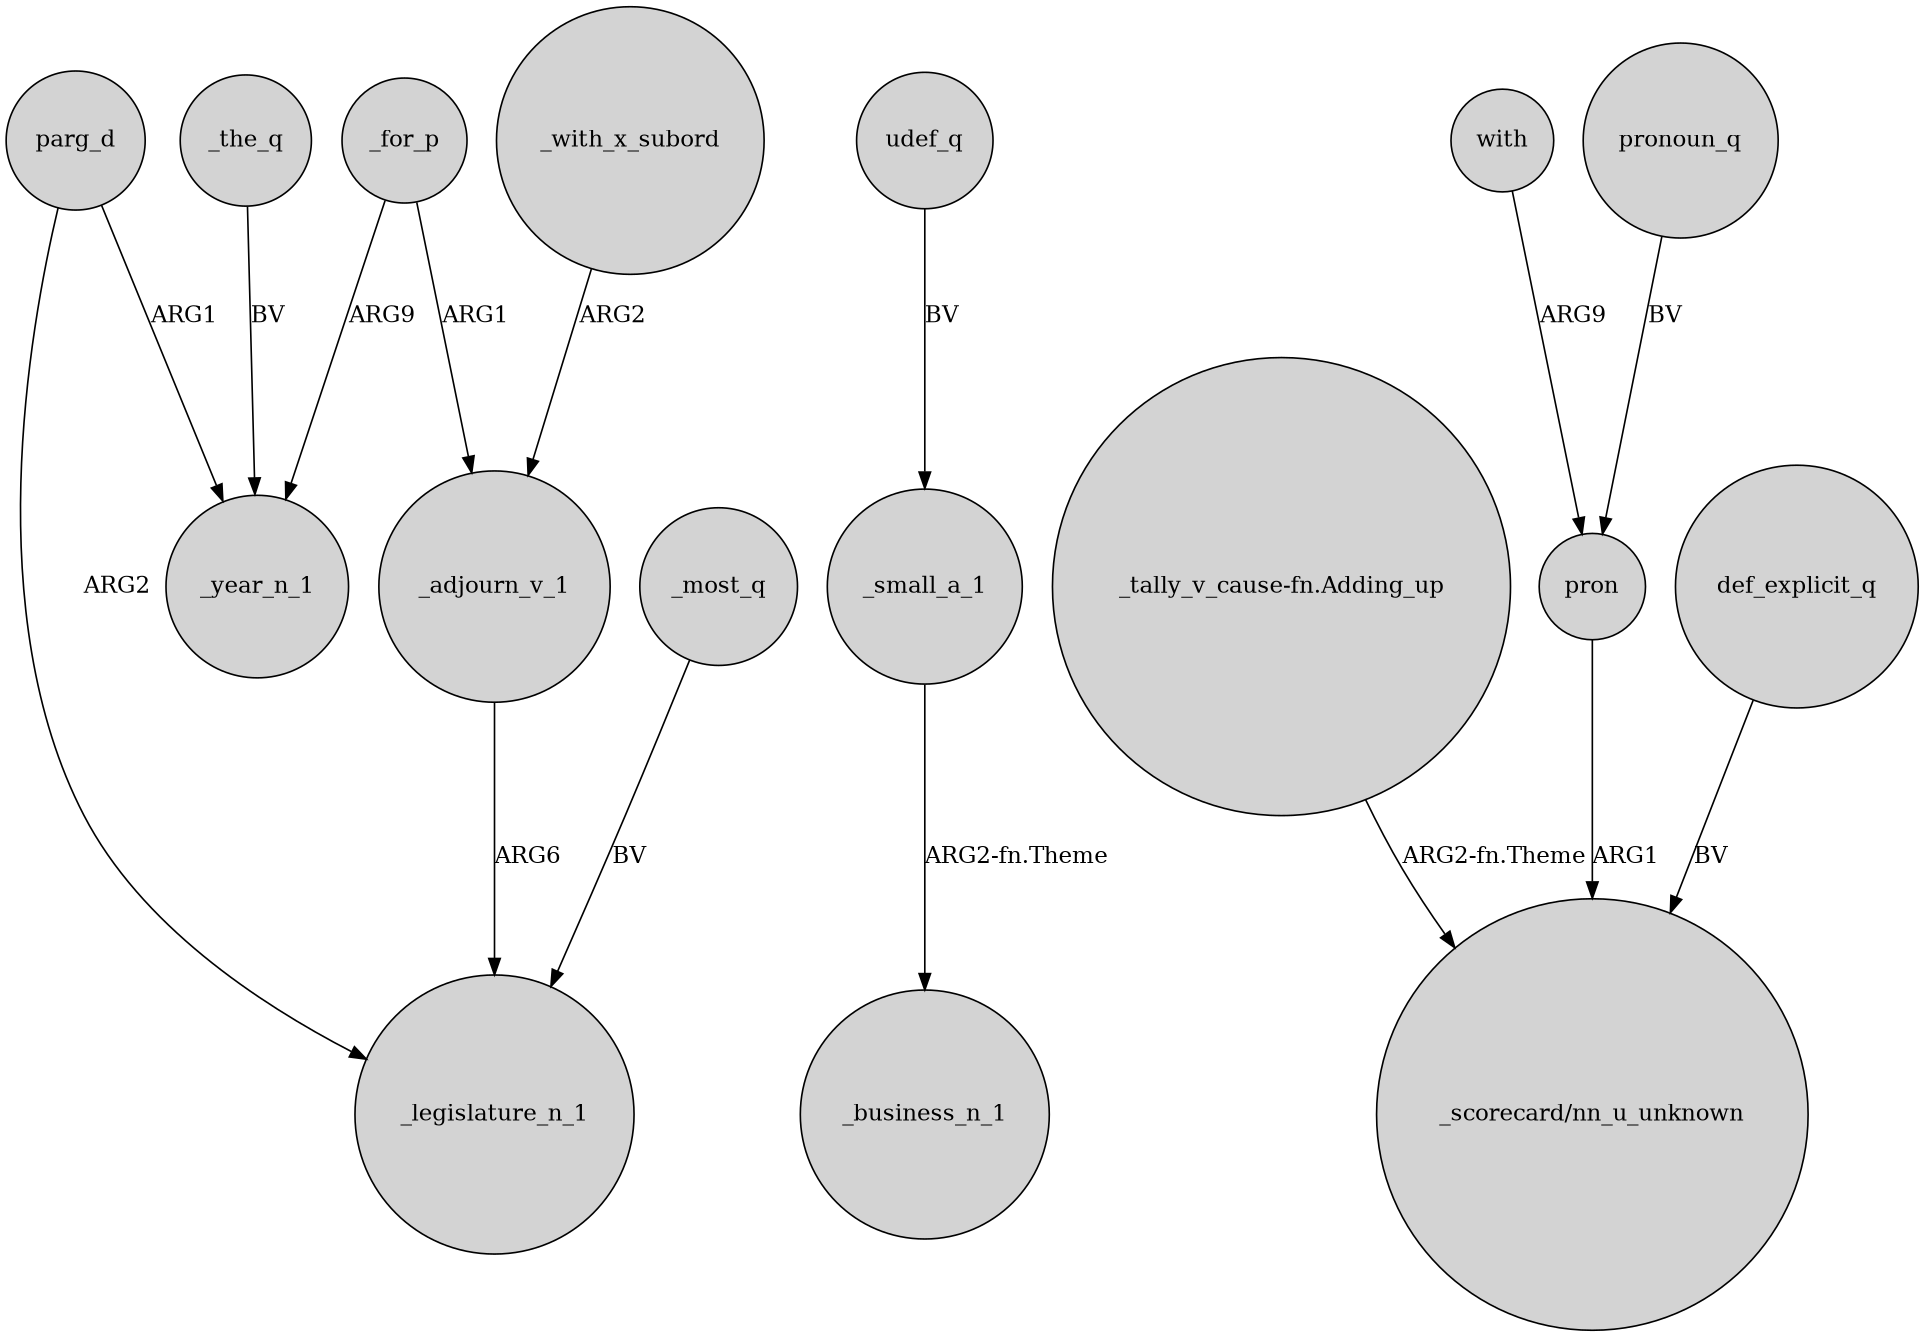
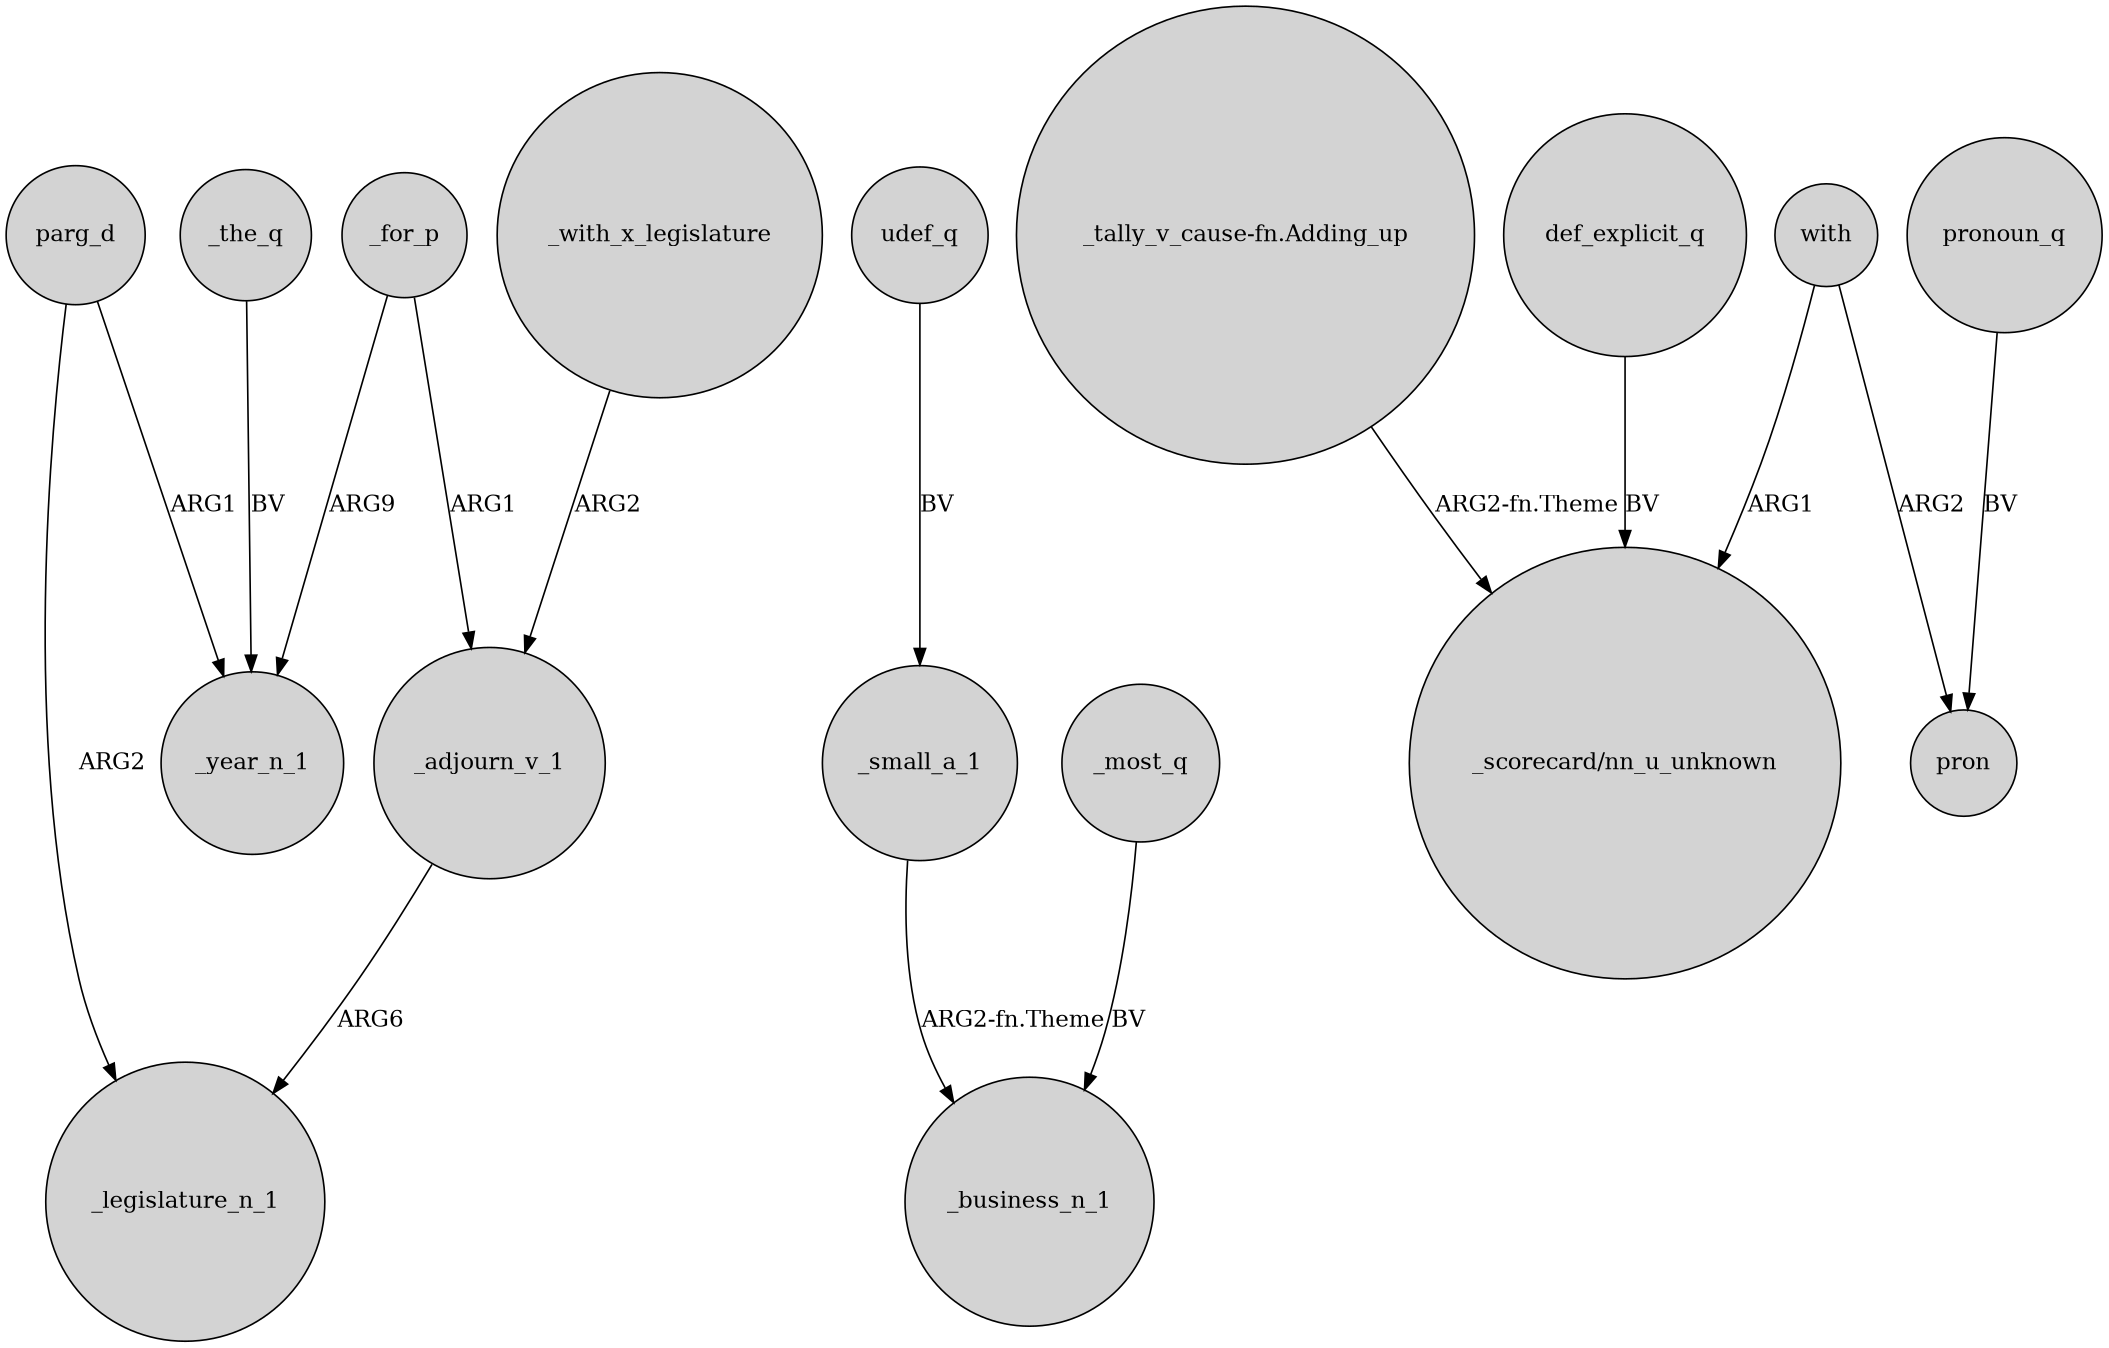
node "_with_x_subord": label "_with_x_subord" -> "_with_x_legislature"
edge "with" -> "pron": label "ARG9" -> "ARG2"
edge "pron" -> "_scorecard/nn_u_unknown": now "with" -> "_scorecard/nn_u_unknown"
edge "_most_q" -> "_legislature_n_1": now "_most_q" -> "_business_n_1"
